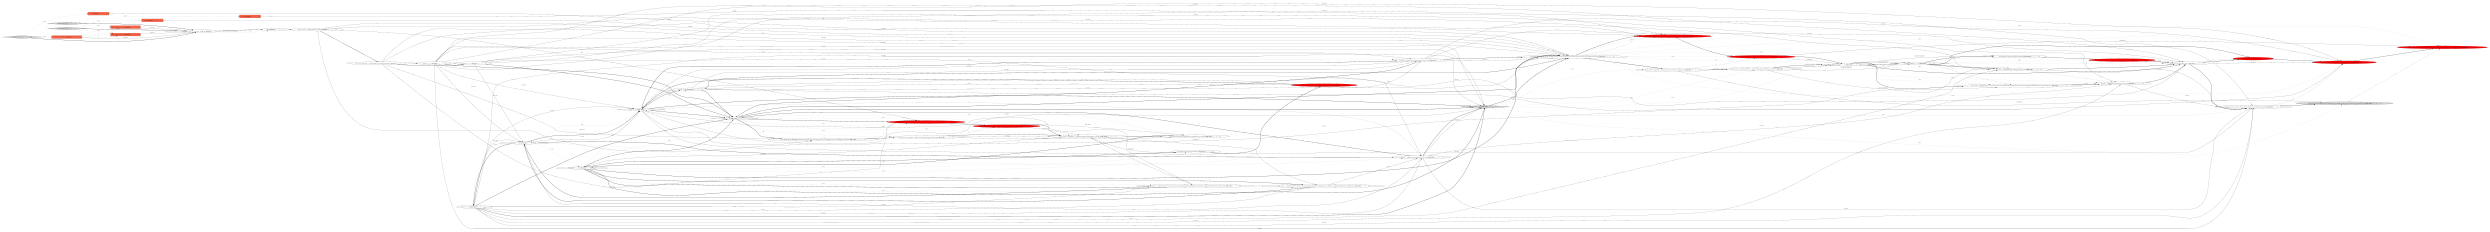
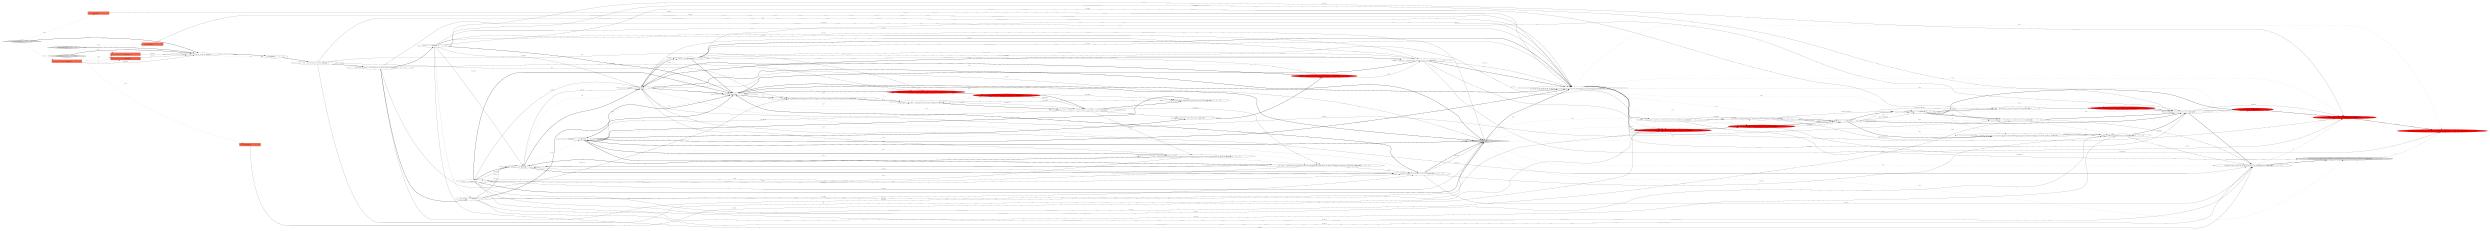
edge "current = value@@@22@@@['1', '0', '1']" -> "current != null@@@19@@@['1', '1', '0']": reversed
